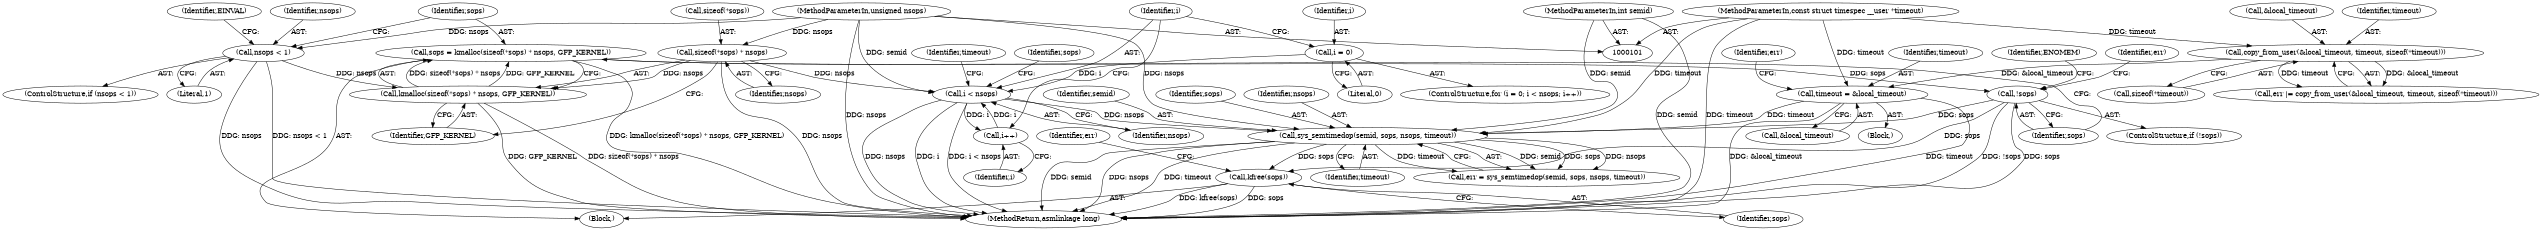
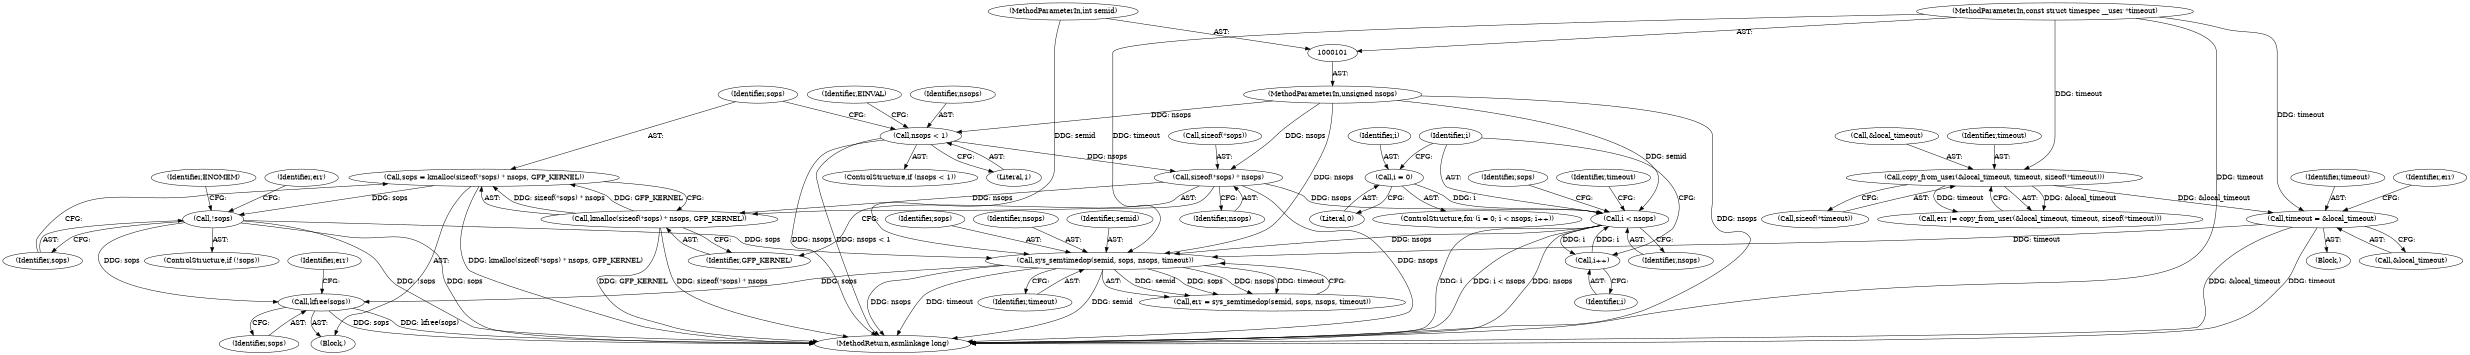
edge "(MethodParameterIn,unsigned nsops)" -> "1000101": reversed
edge "(Call,nsops < 1)" -> "(Call,kmalloc(sizeof(*sops) * nsops, GFP_KERNEL))": now "(Call,nsops < 1)" -> "(Call,sizeof(*sops) * nsops)"
edge "(MethodParameterIn,int semid)" -> "(MethodReturn,asmlinkage long)": removed, label "DDG: semid"
